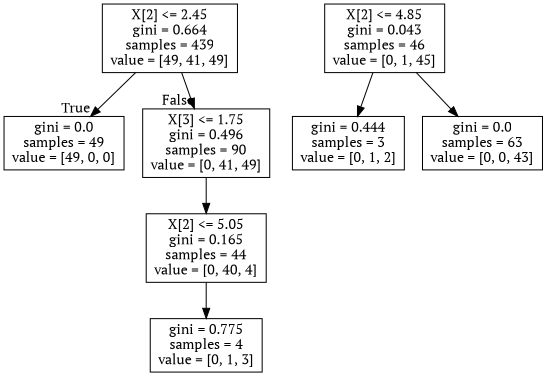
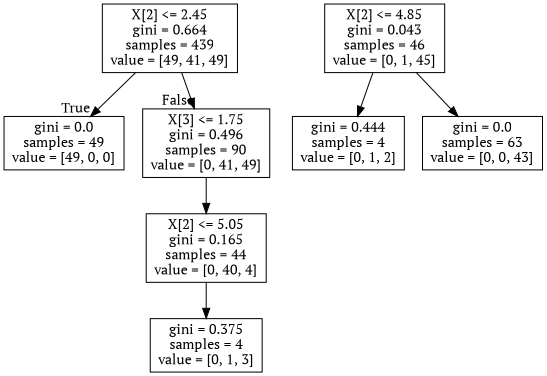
node "gini = 0.444 samples = 3 value = [0, 1, 2]": label "gini = 0.444 samples = 3 value = [0, 1, 2]" -> "gini = 0.444 samples = 4 value = [0, 1, 2]"
node "gini = 0.775 samples = 4 value = [0, 1, 3]": label "gini = 0.775 samples = 4 value = [0, 1, 3]" -> "gini = 0.375 samples = 4 value = [0, 1, 3]"
